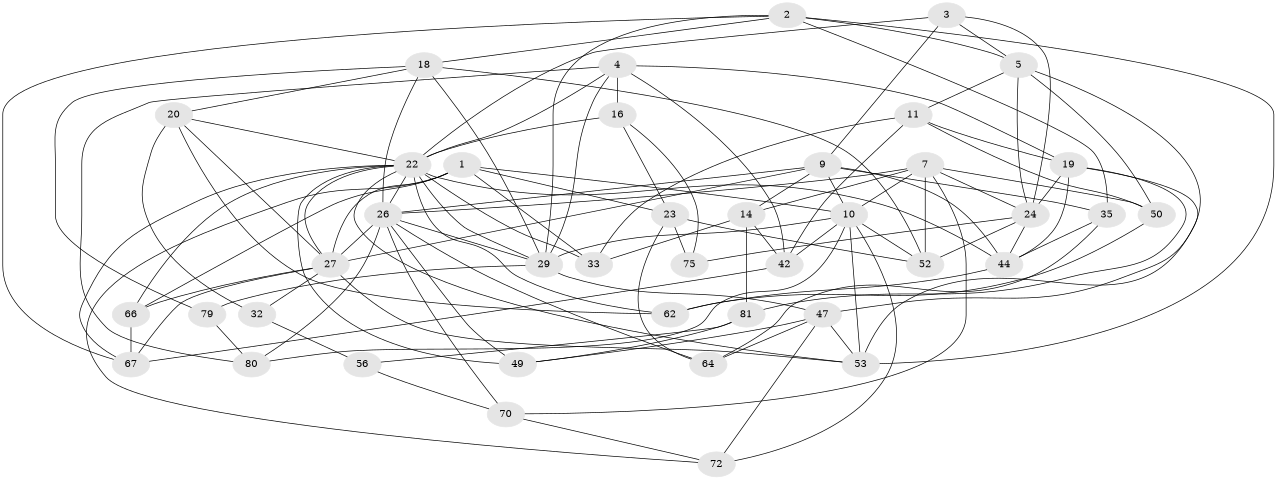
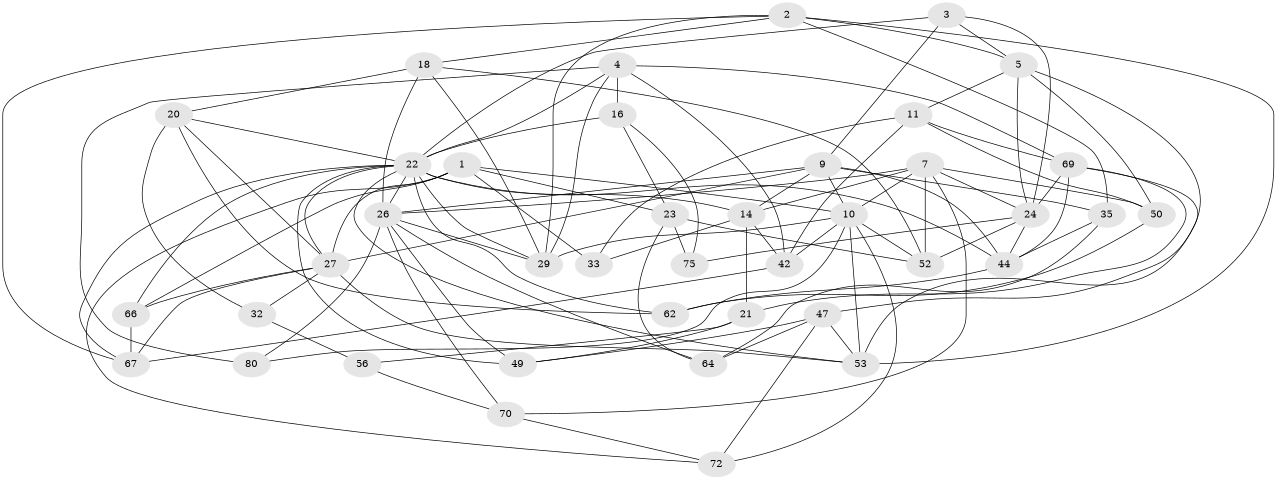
node "19": label "19" -> "69"
edge "22" -- "33": now "22" -- "14"
edge "26" -- "27": removed
edge "29" -- "47": removed
node "79": removed
node "81": label "81" -> "21"
